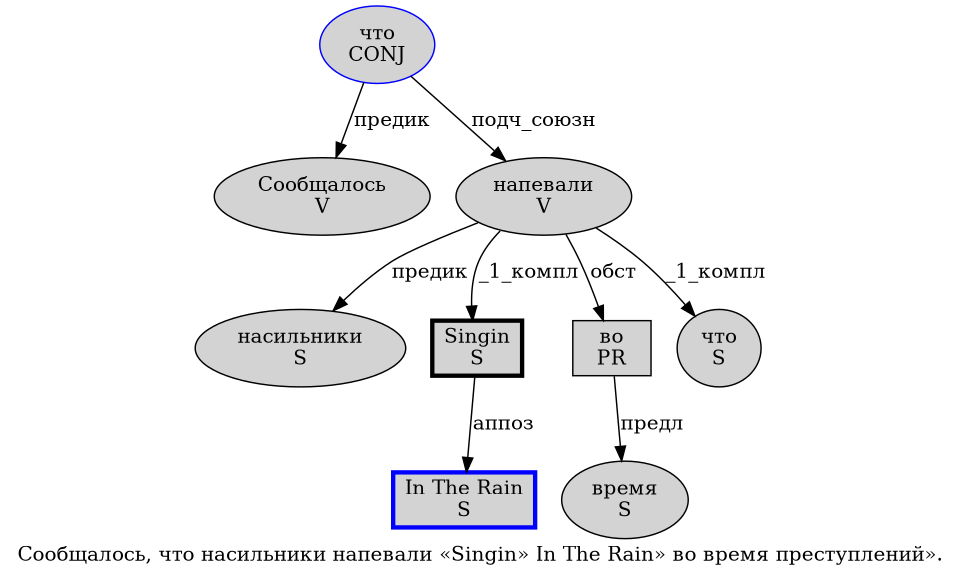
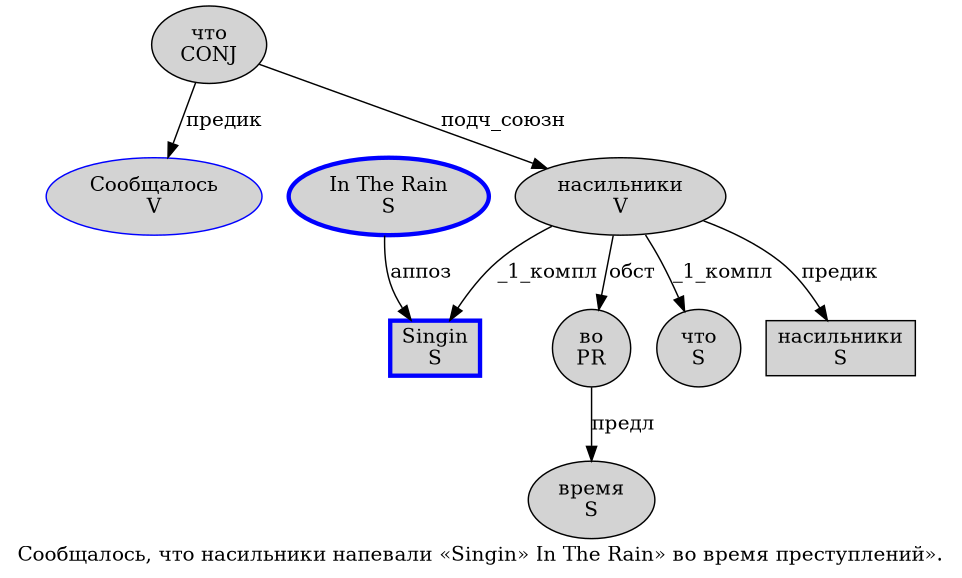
node "что CONJ": color blue -> black
node "Сообщалось V": color black -> blue
node "напевали V": label "напевали V" -> "насильники V"
node "насильники S": shape ellipse -> box
node "Singin S": color black -> blue
node "во PR": shape box -> ellipse
edge "Singin S" -> "In The Rain S": reversed
node "In The Rain S": shape box -> ellipse
